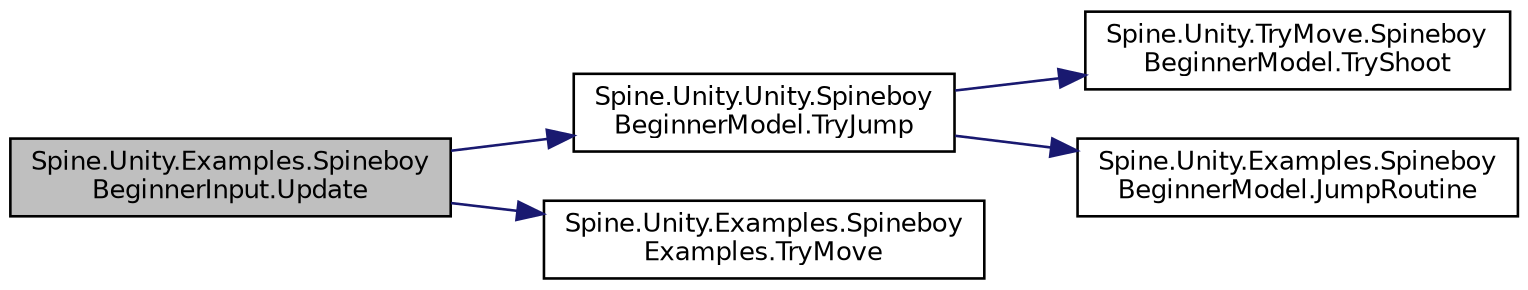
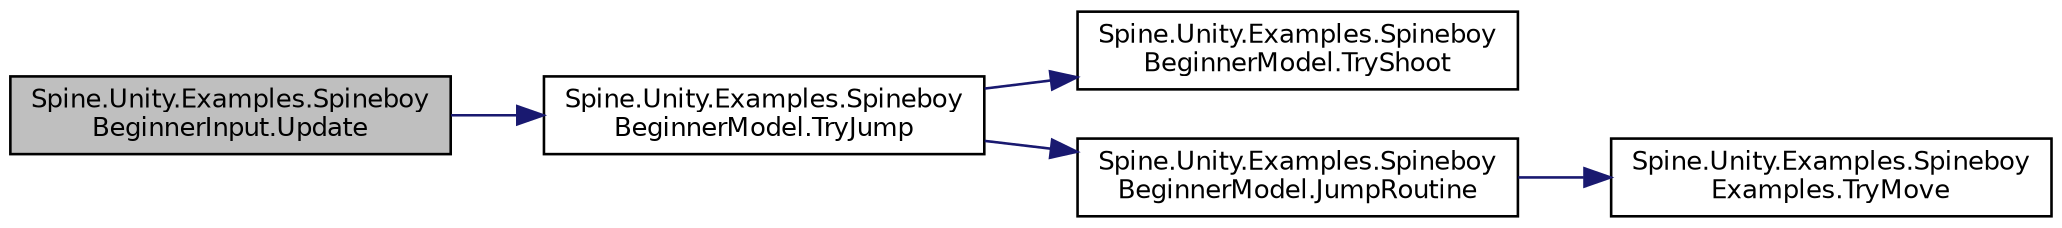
node "Spine.Unity.TryMove.Spineboy BeginnerModel.TryShoot": label "Spine.Unity.TryMove.Spineboy BeginnerModel.TryShoot" -> "Spine.Unity.Examples.Spineboy BeginnerModel.TryShoot"
node "Spine.Unity.Unity.Spineboy BeginnerModel.TryJump": label "Spine.Unity.Unity.Spineboy BeginnerModel.TryJump" -> "Spine.Unity.Examples.Spineboy BeginnerModel.TryJump"
edge "Spine.Unity.Examples.Spineboy BeginnerInput.Update" -> "Spine.Unity.Examples.Spineboy Examples.TryMove": now "Spine.Unity.Examples.Spineboy BeginnerModel.JumpRoutine" -> "Spine.Unity.Examples.Spineboy Examples.TryMove"
